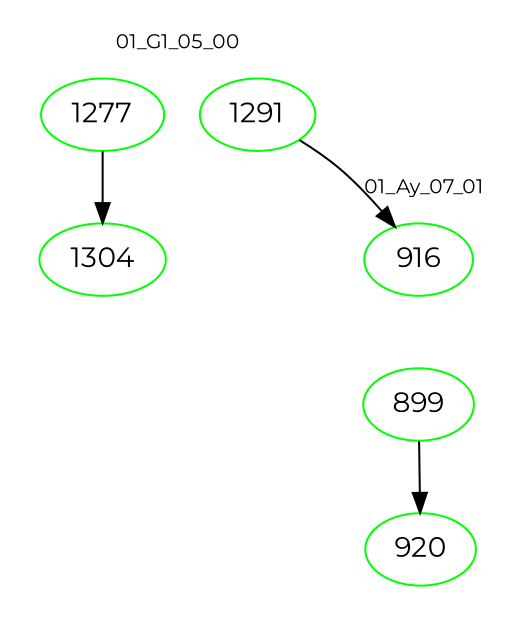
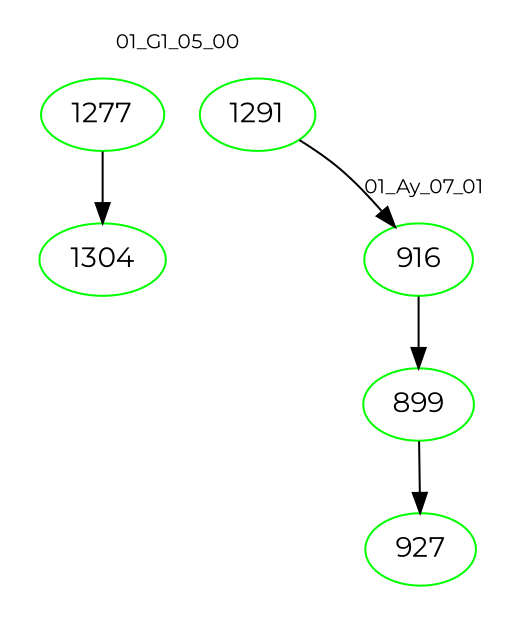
edge "916" -> "899": added
node "920": label "920" -> "927"
